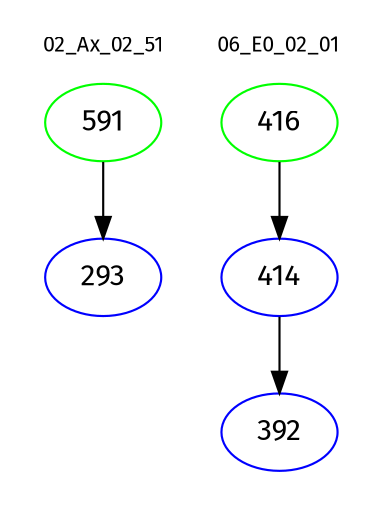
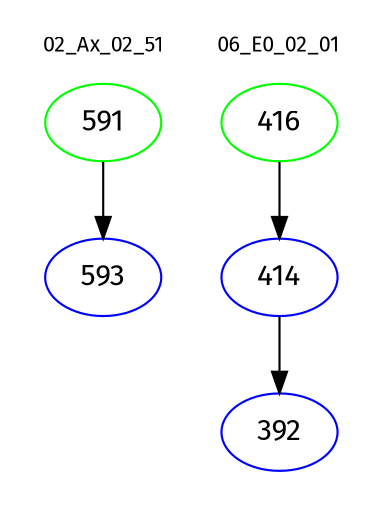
node "293": label "293" -> "593"
